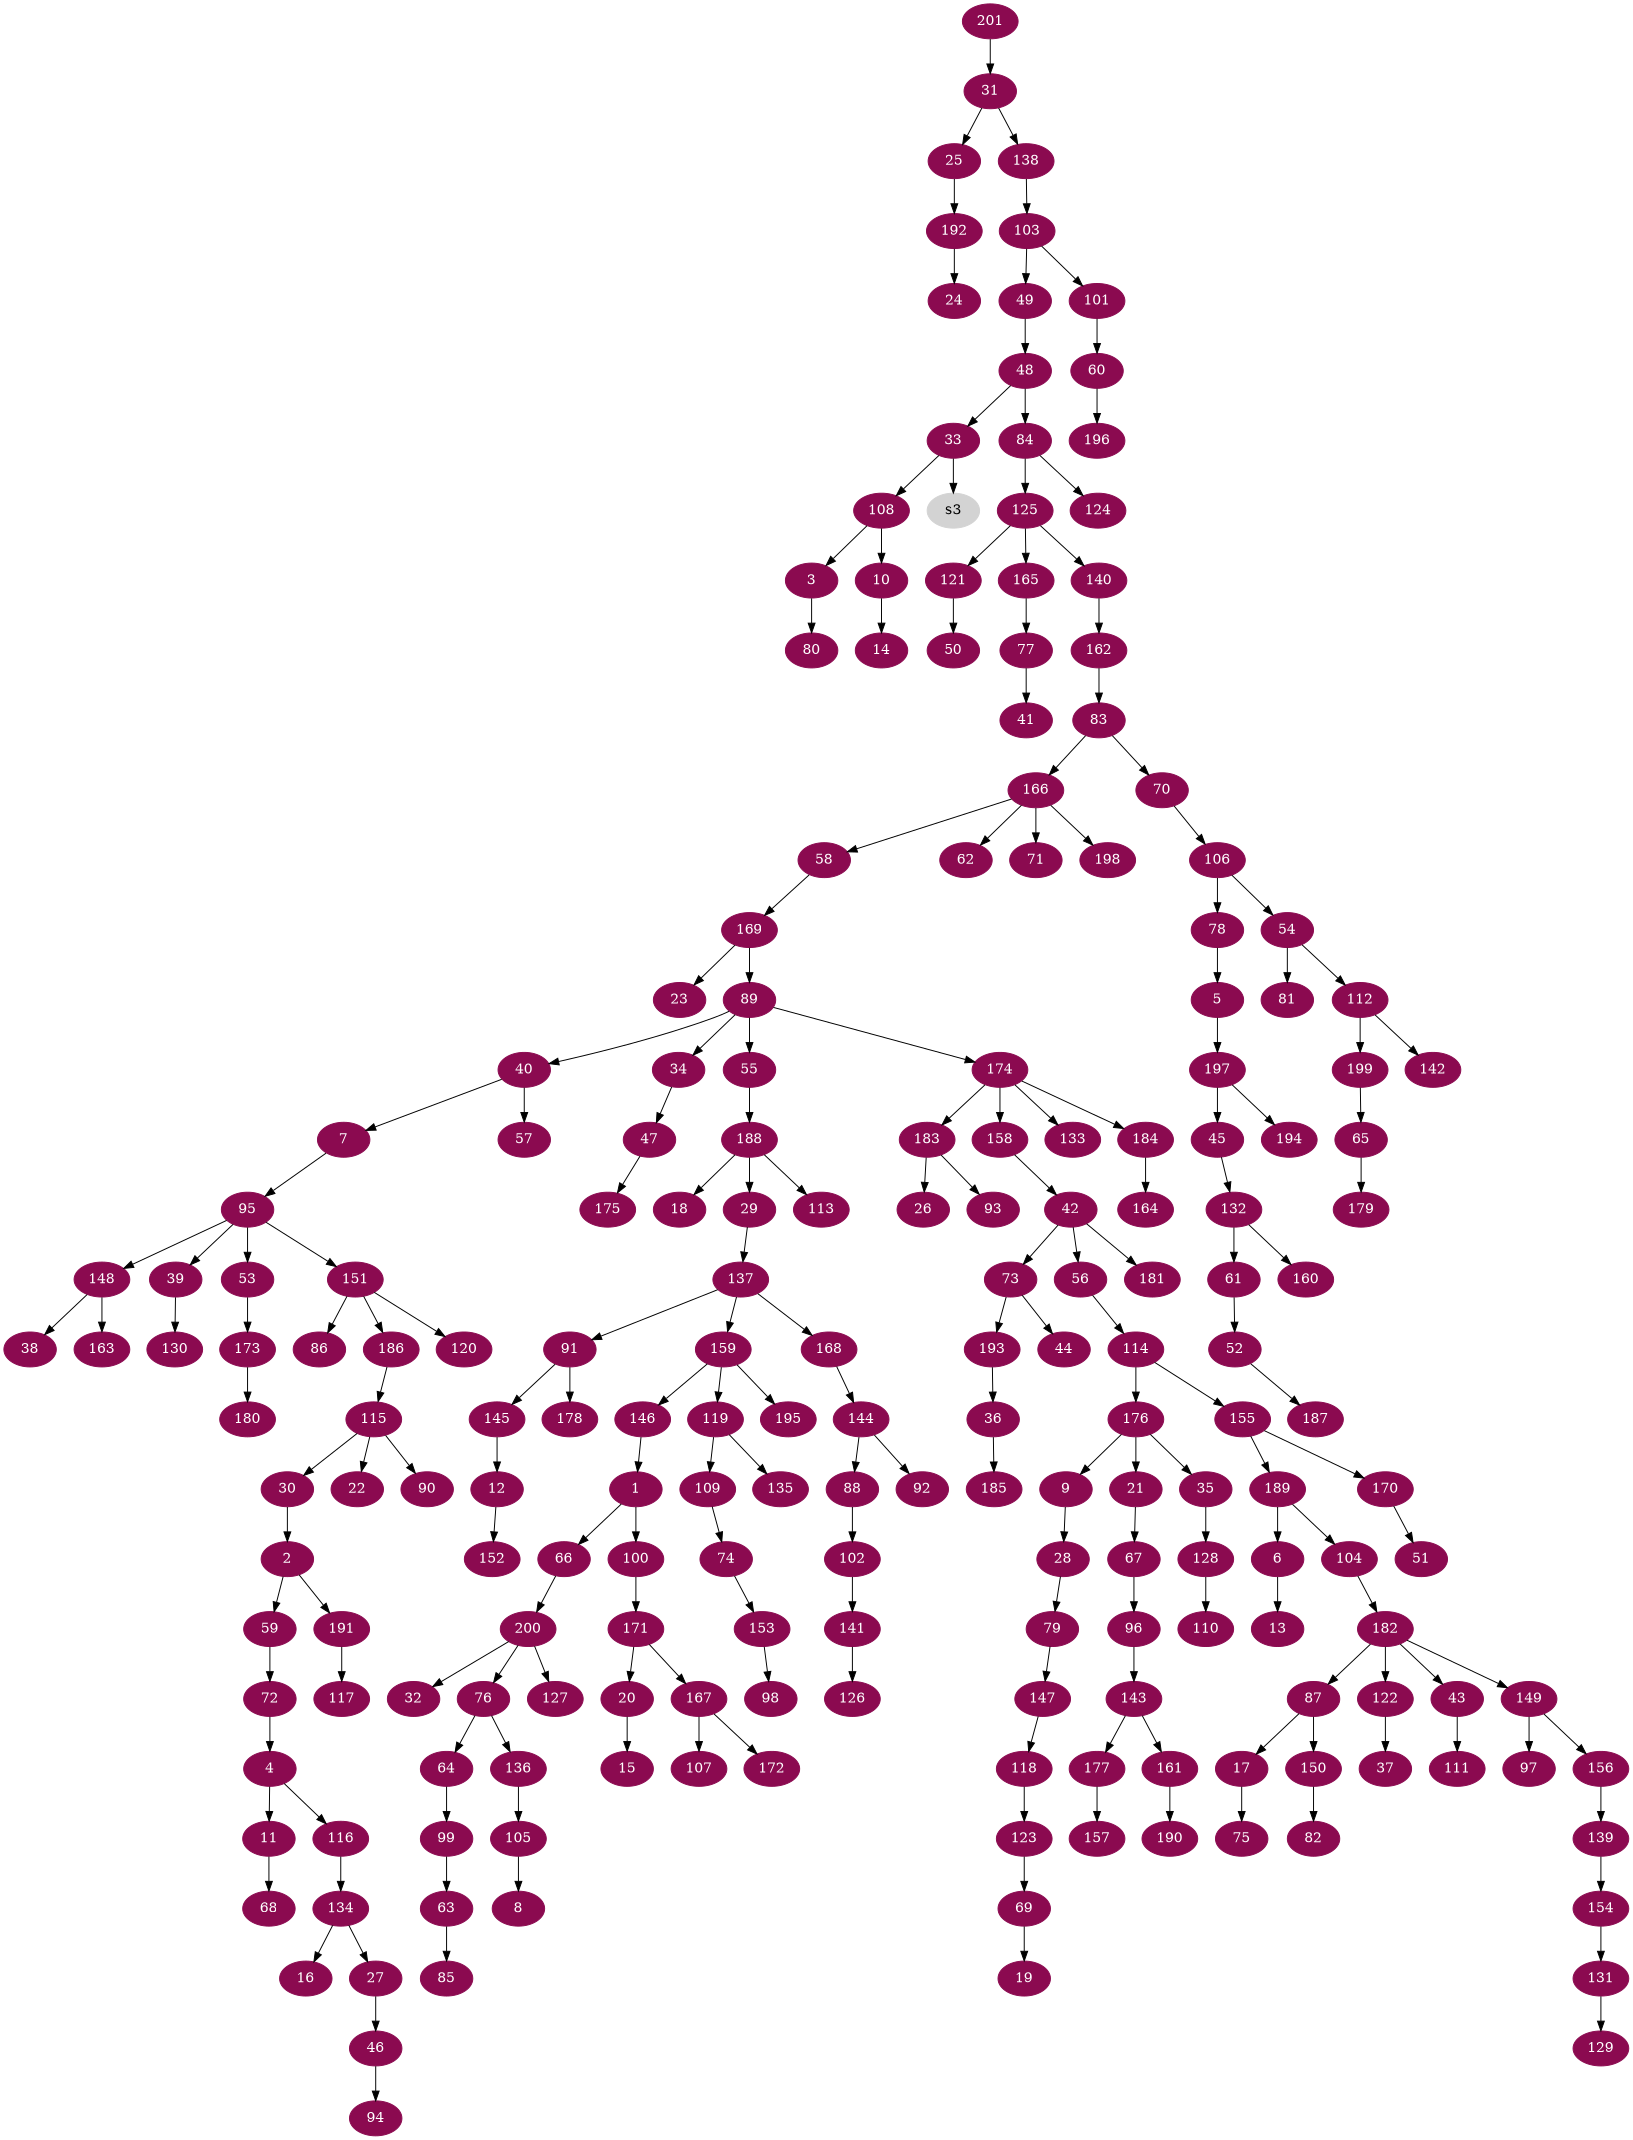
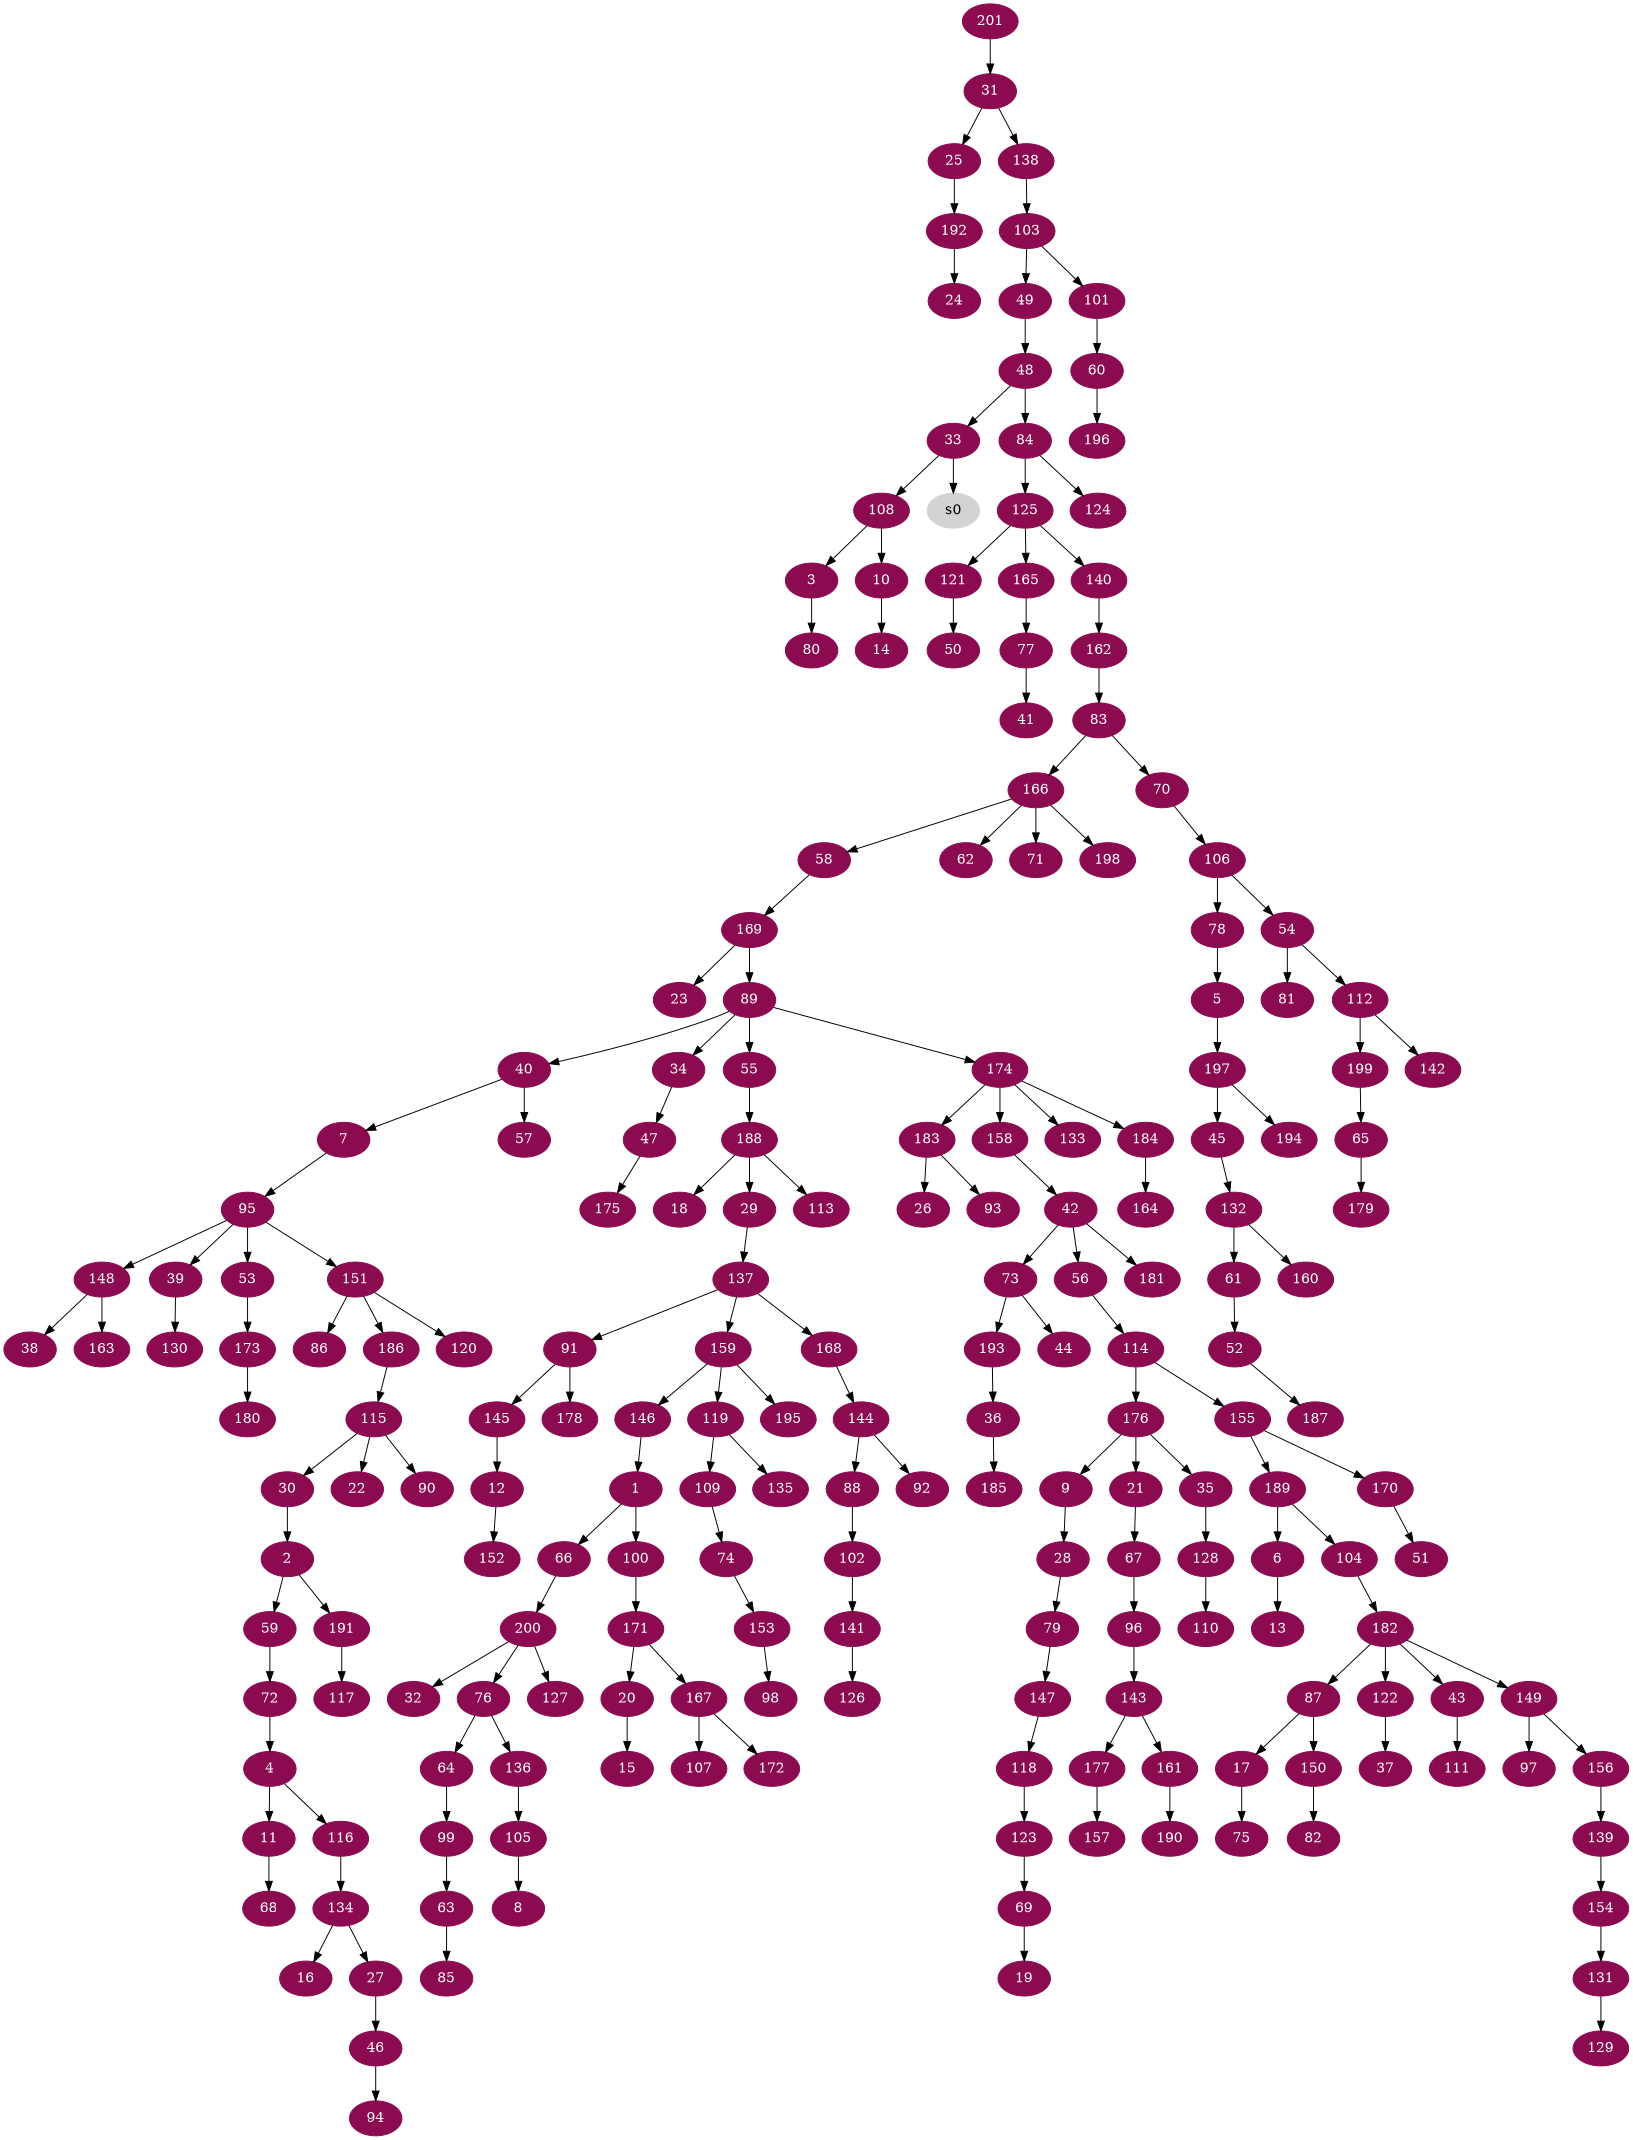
node "s3": label "s3" -> "s0"
